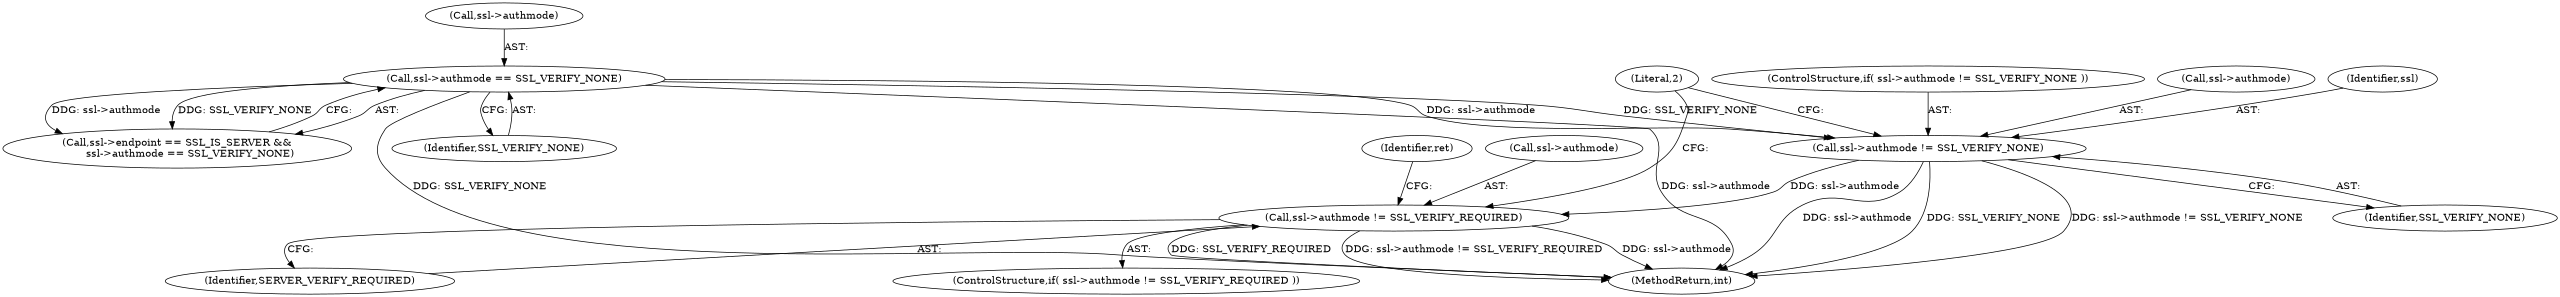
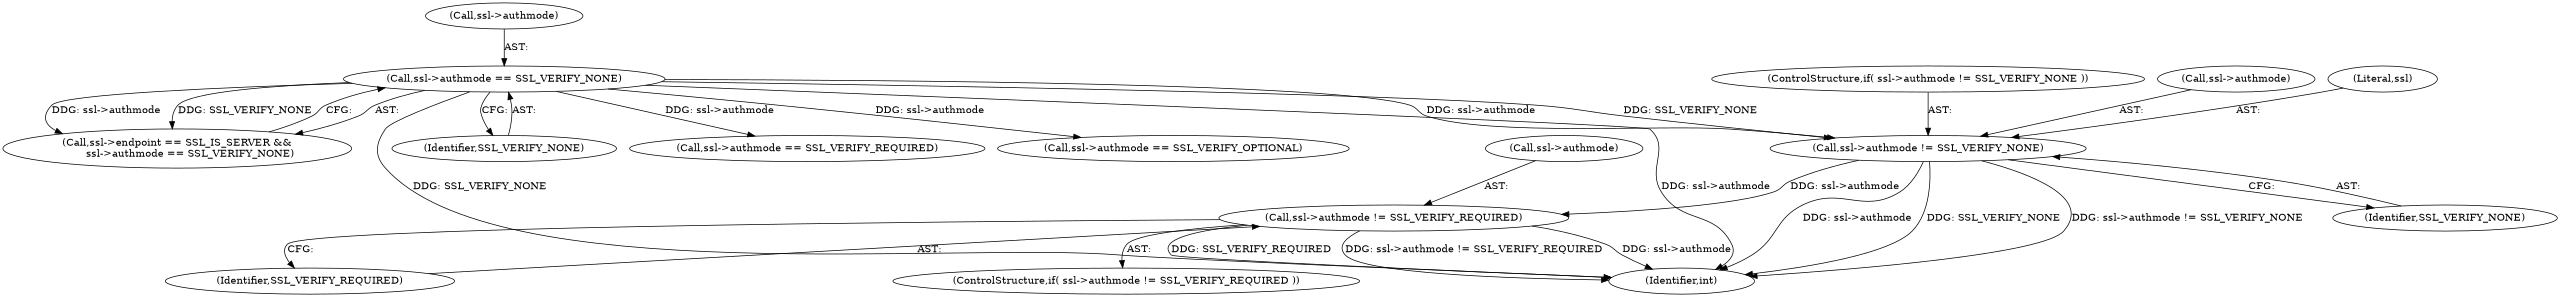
node "(Literal,2)": removed
node "(Identifier,ssl)": label "(Identifier,ssl)" -> "(Literal,ssl)"
node "(Call,ssl->authmode == SSL_VERIFY_REQUIRED)": added
node "(Call,ssl->authmode == SSL_VERIFY_OPTIONAL)": added
node "(Identifier,ret)": removed
node "(Identifier,SERVER_VERIFY_REQUIRED)": label "(Identifier,SERVER_VERIFY_REQUIRED)" -> "(Identifier,SSL_VERIFY_REQUIRED)"
node "(MethodReturn,int)": label "(MethodReturn,int)" -> "(Identifier,int)"
